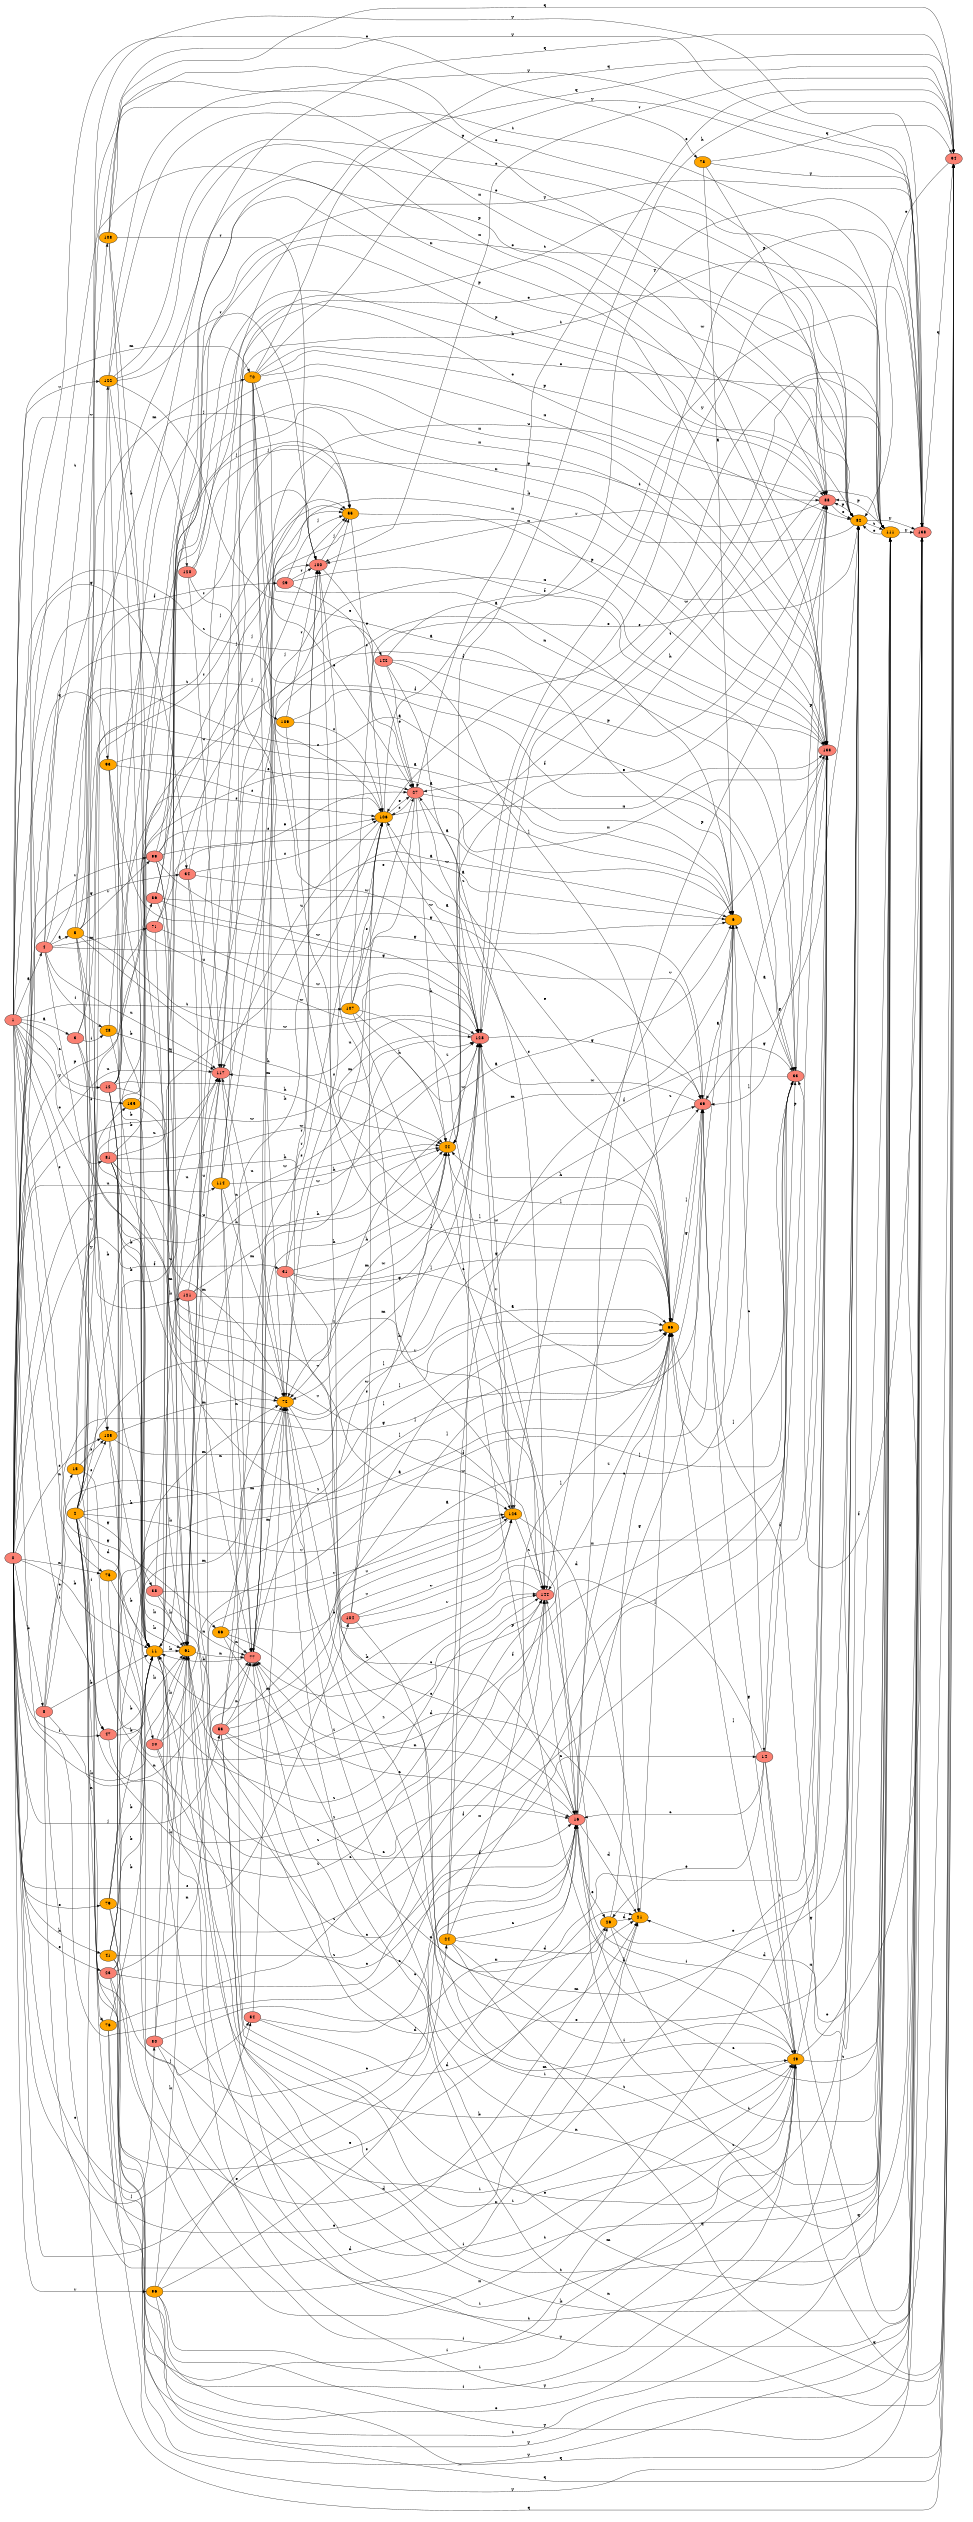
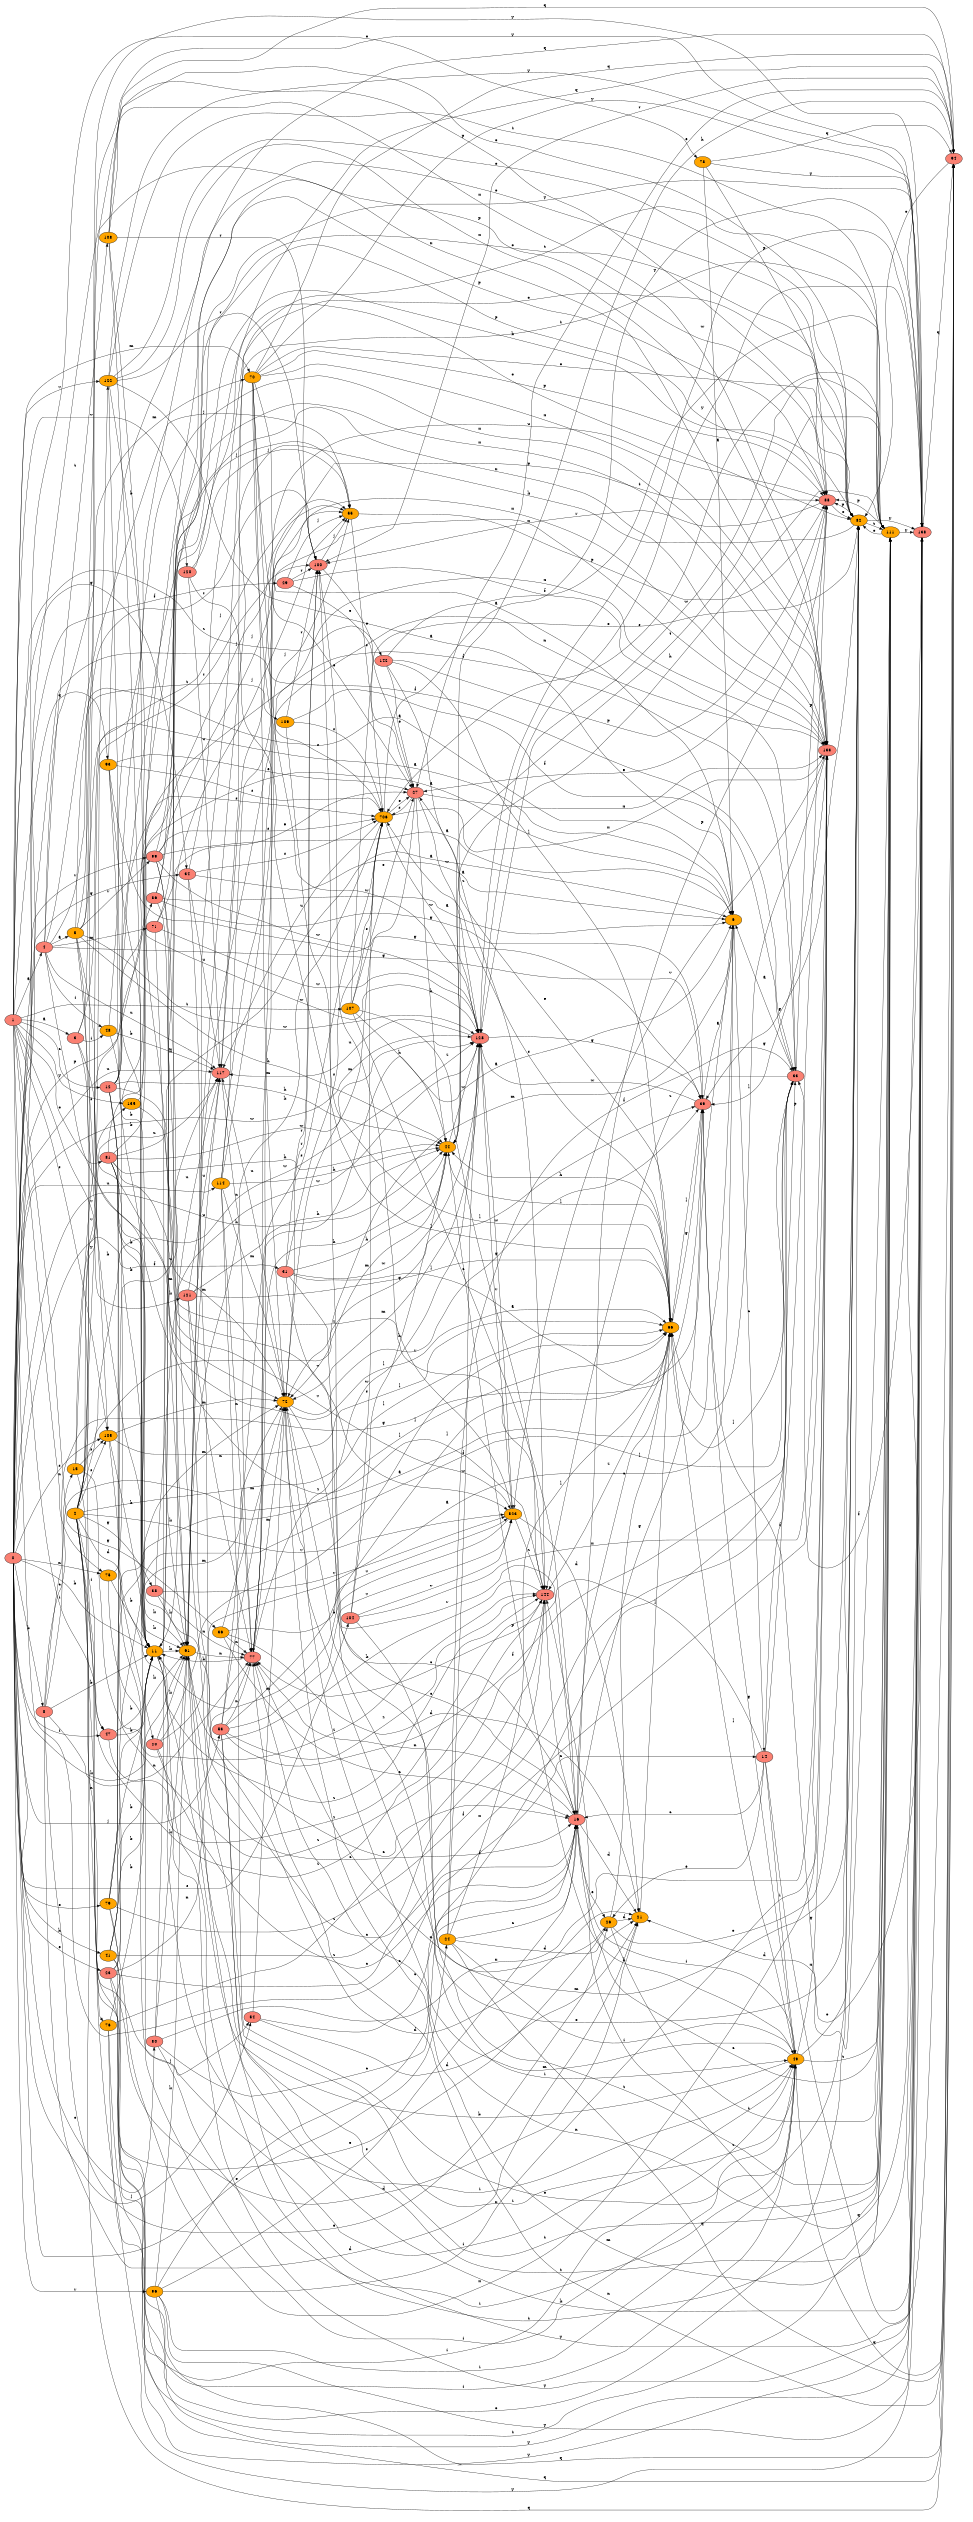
node "106": label "106" -> "706"
node "123": label "123" -> "523"
